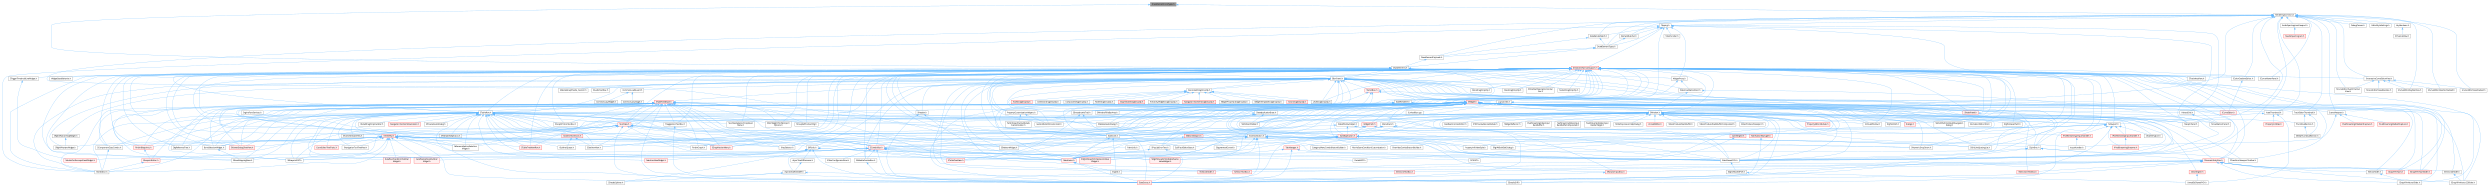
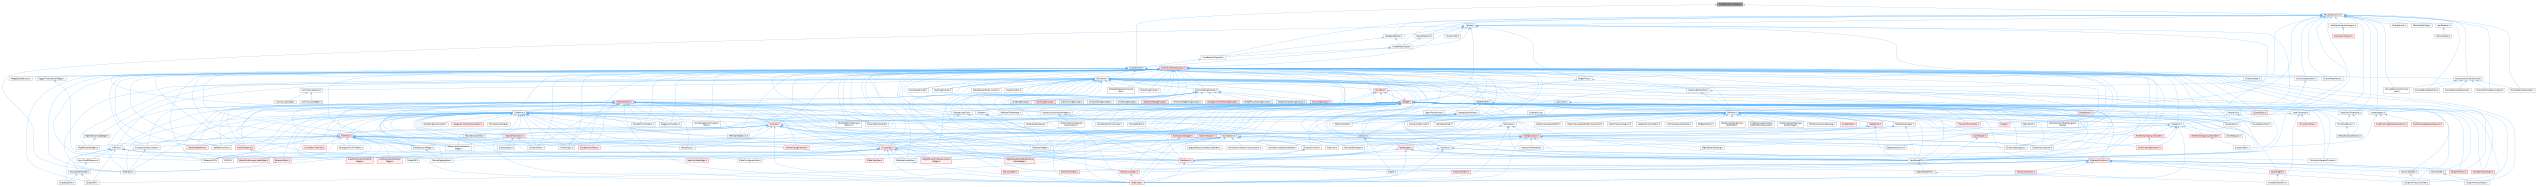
edge "SlateExtras.h" -> "SSuggestionTextBox.h": removed
